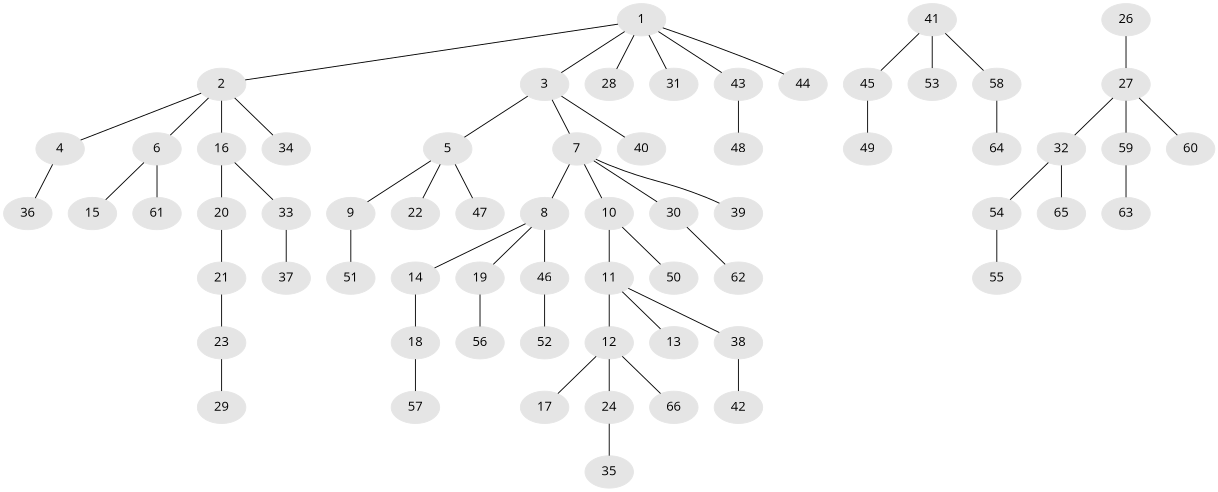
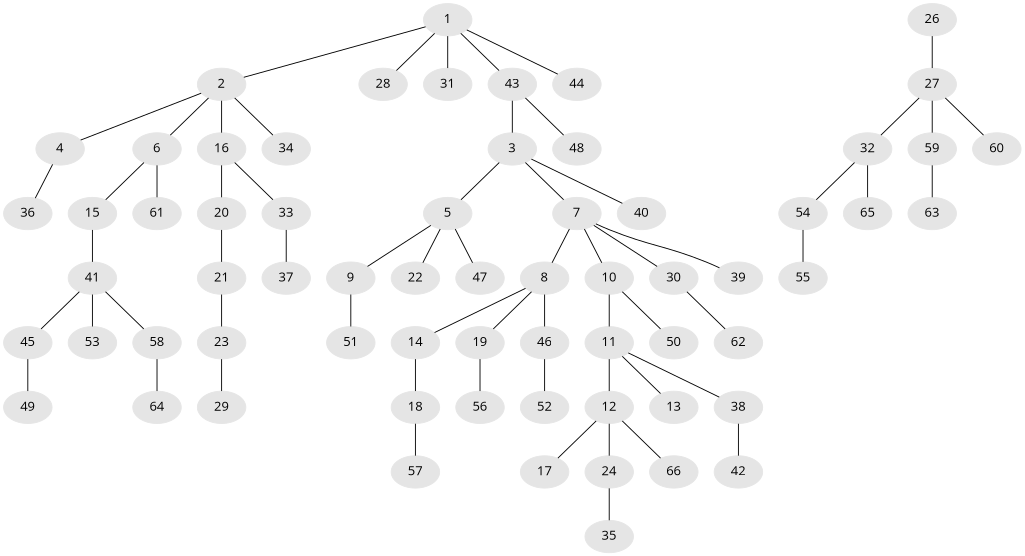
edge "1" -- "3": now "43" -- "3"
edge "15" -- "41": added
